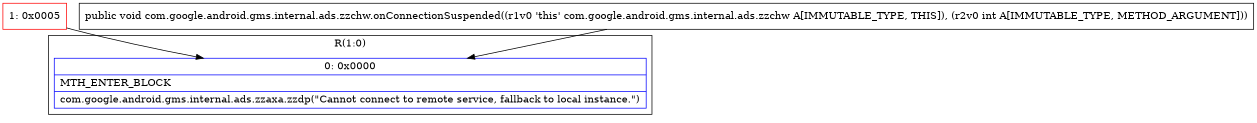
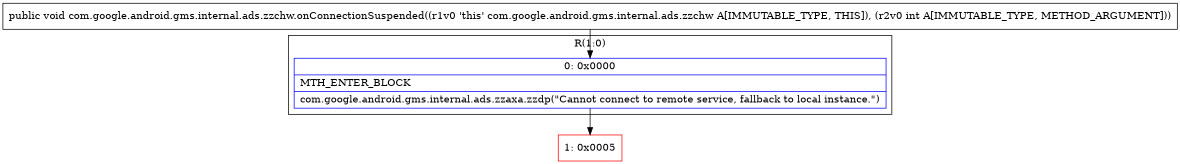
edge "1: 0x0005" -> "0: 0x0000": reversed
